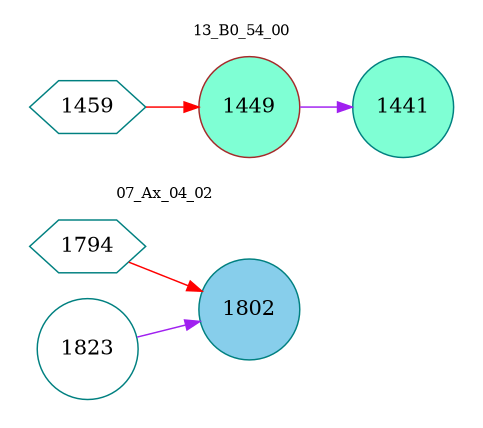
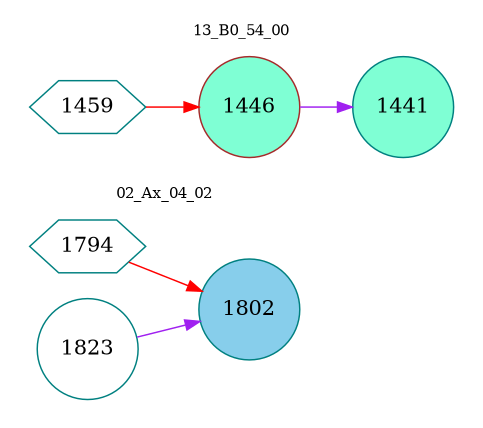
node "1449": label "1449" -> "1446"
cluster "07_Ax_04_02": label "07_Ax_04_02" -> "02_Ax_04_02"
